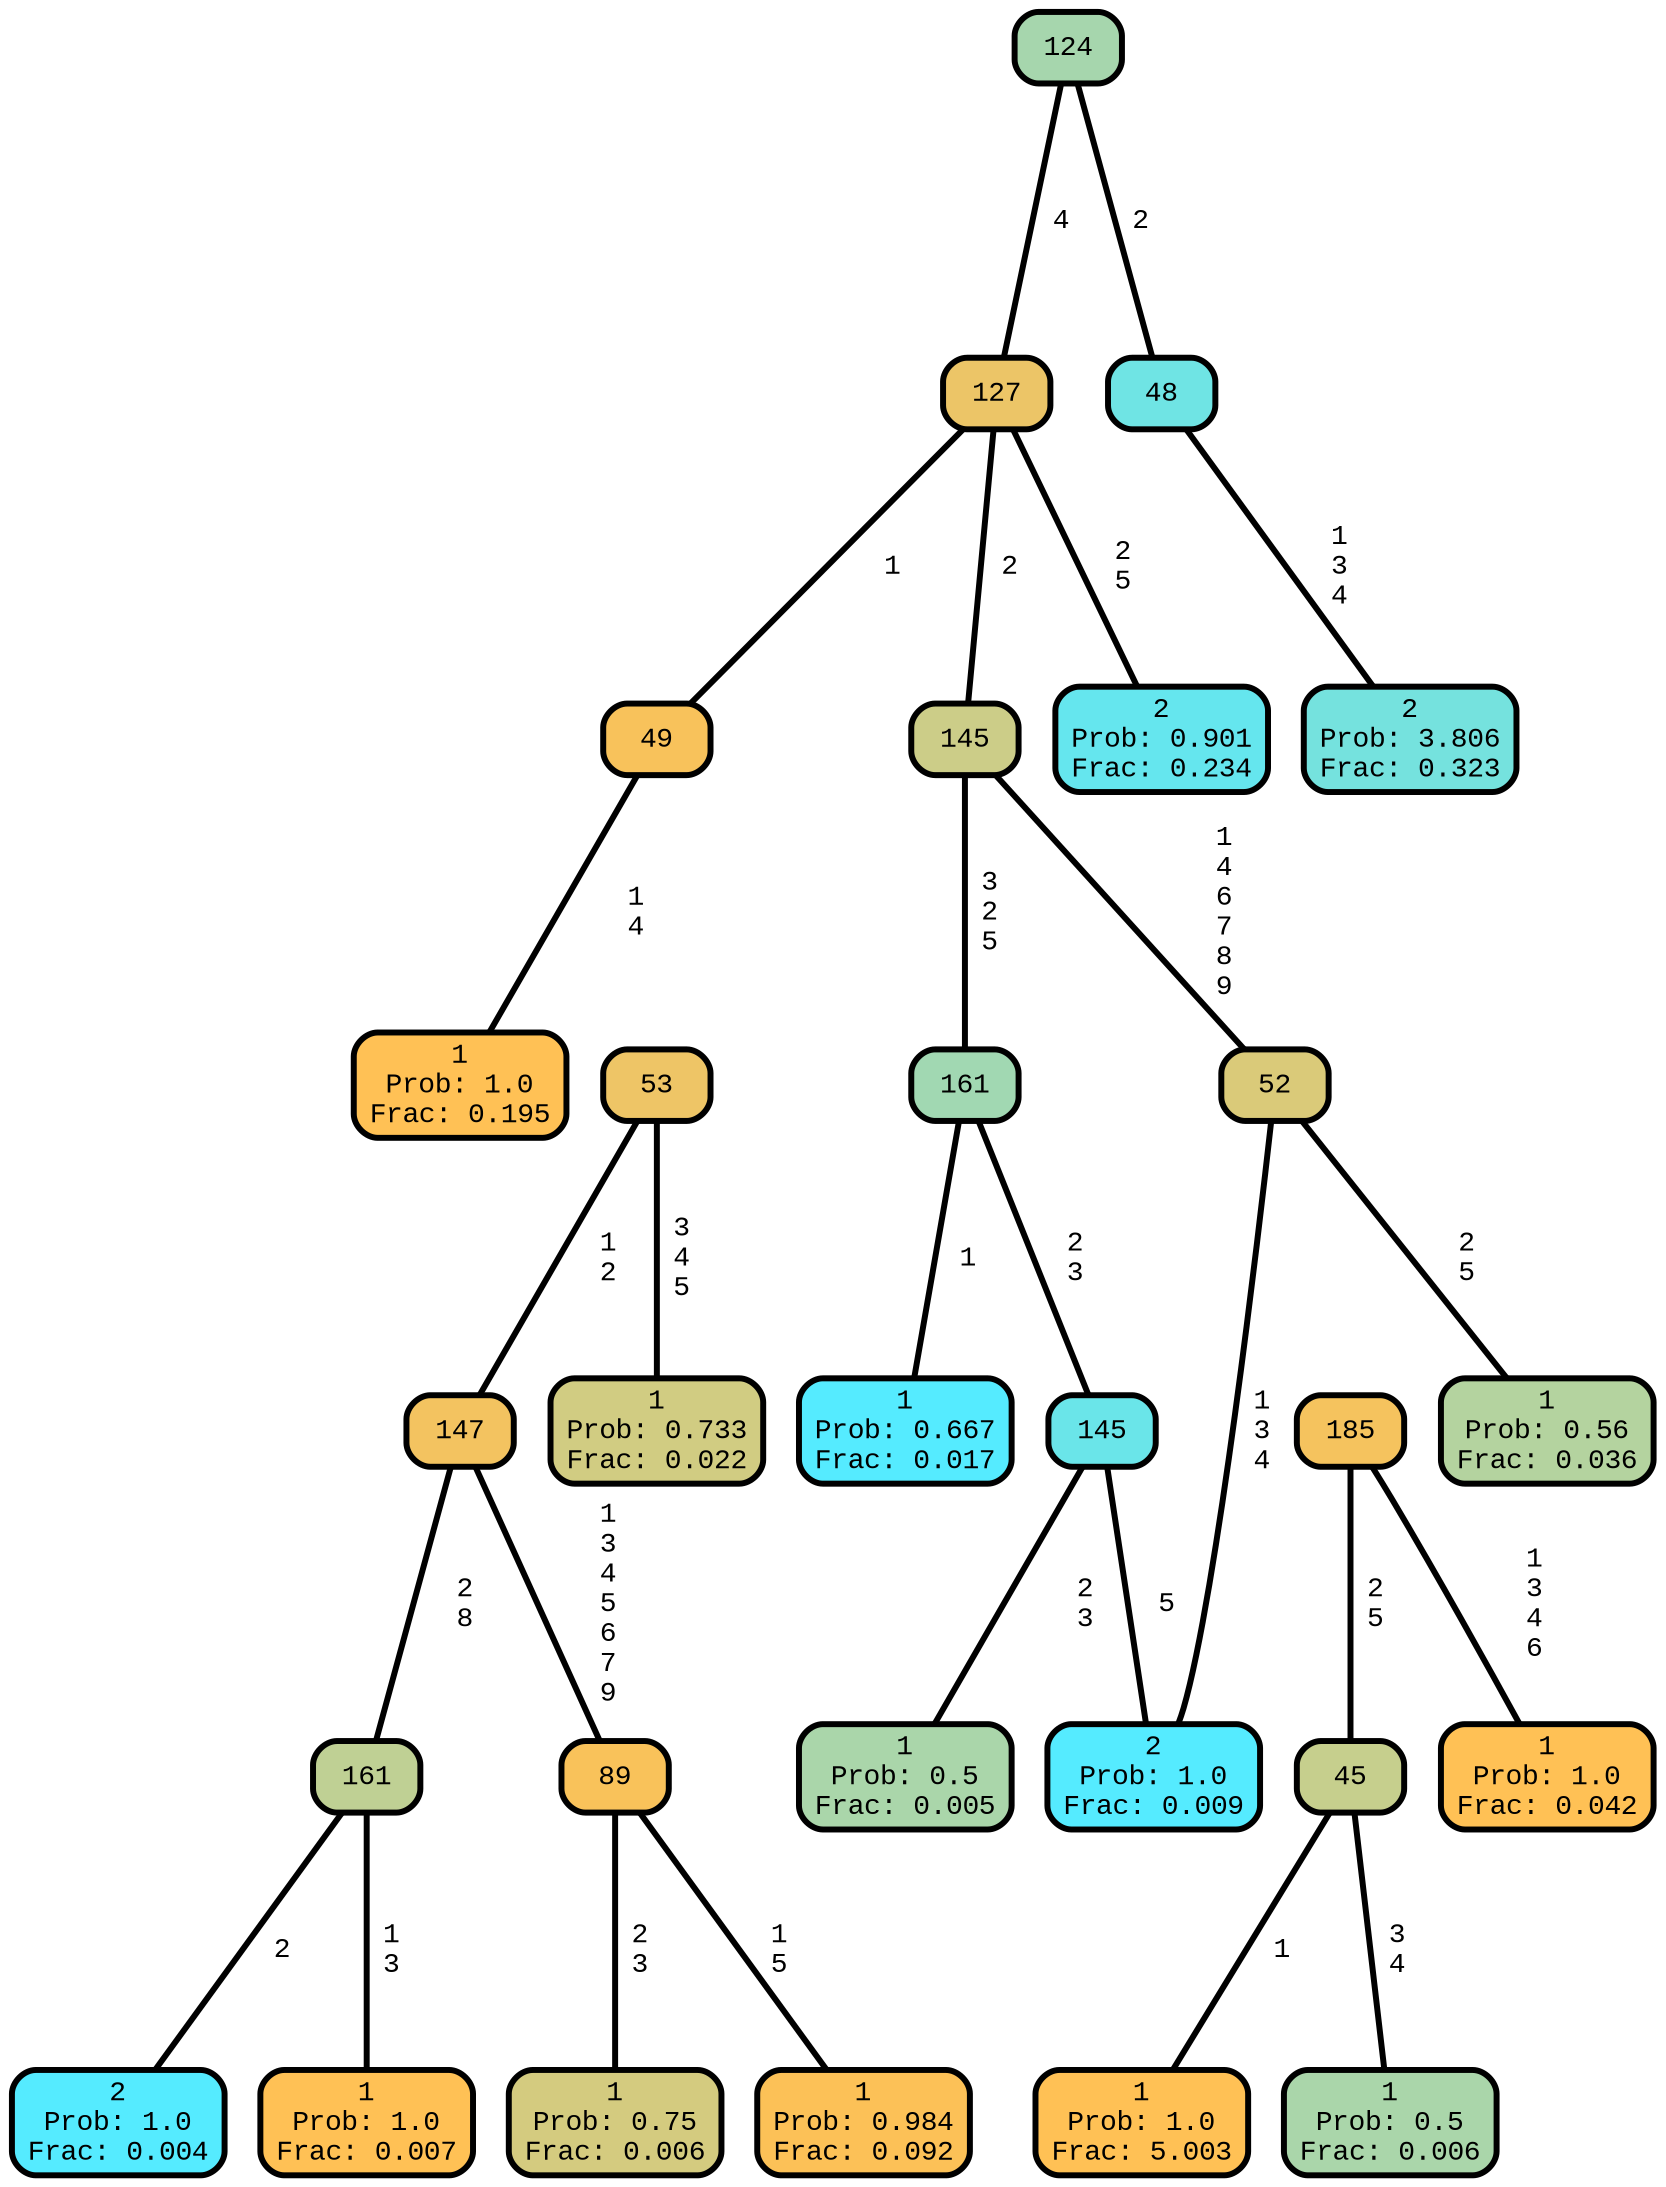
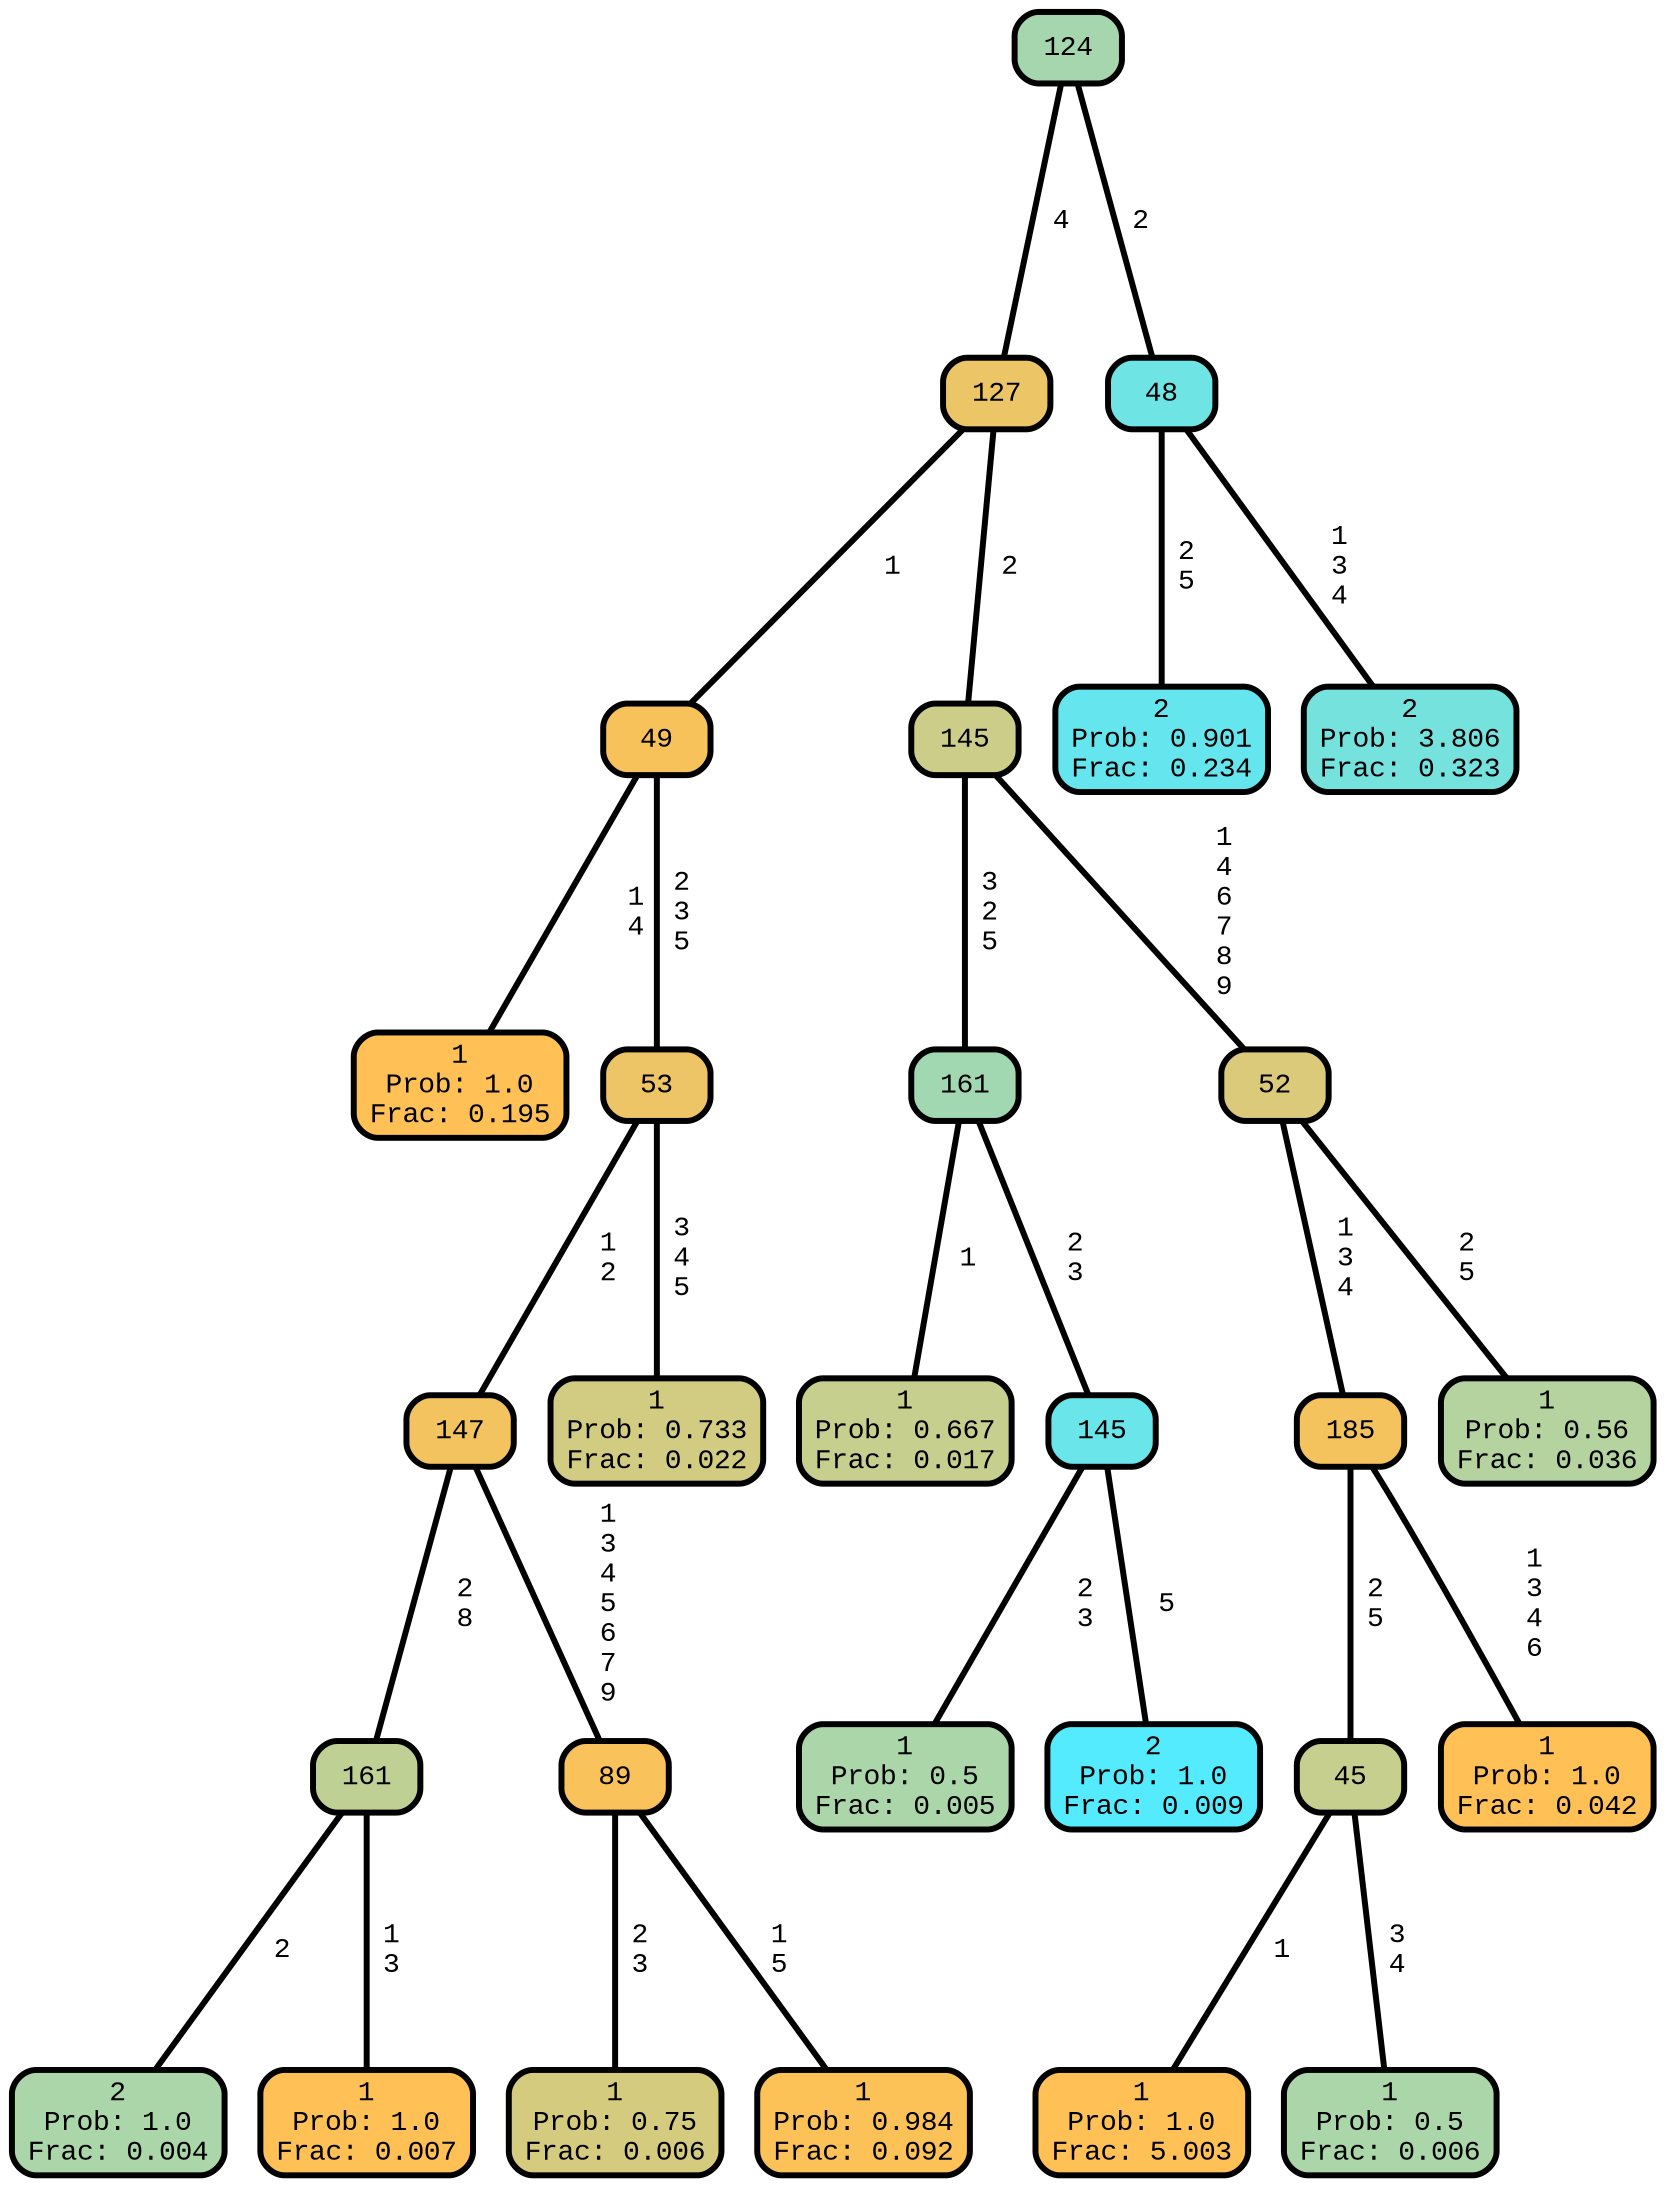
edge "127" -- "2 Prob: 0.901 Frac: 0.234": now "48" -- "2 Prob: 0.901 Frac: 0.234"
edge "49" -- "53": added, label "2 3 5"
edge "52" -- "2 Prob: 1.0 Frac: 0.009": now "52" -- "185"
node "1 Prob: 0.667 Frac: 0.017": fillcolor #55ebff -> #c6cf8d
node "2 Prob: 1.0 Frac: 0.004": fillcolor #55ebff -> #aad6aa
